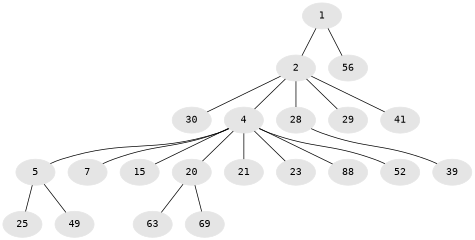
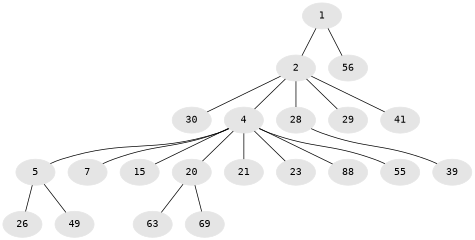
node "52": label "52" -> "55"
node "25": label "25" -> "26"
